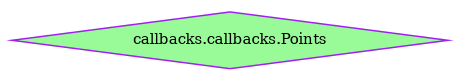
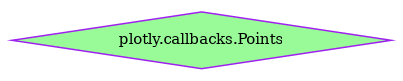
node "callbacks.callbacks.Points": label "callbacks.callbacks.Points" -> "plotly.callbacks.Points"
